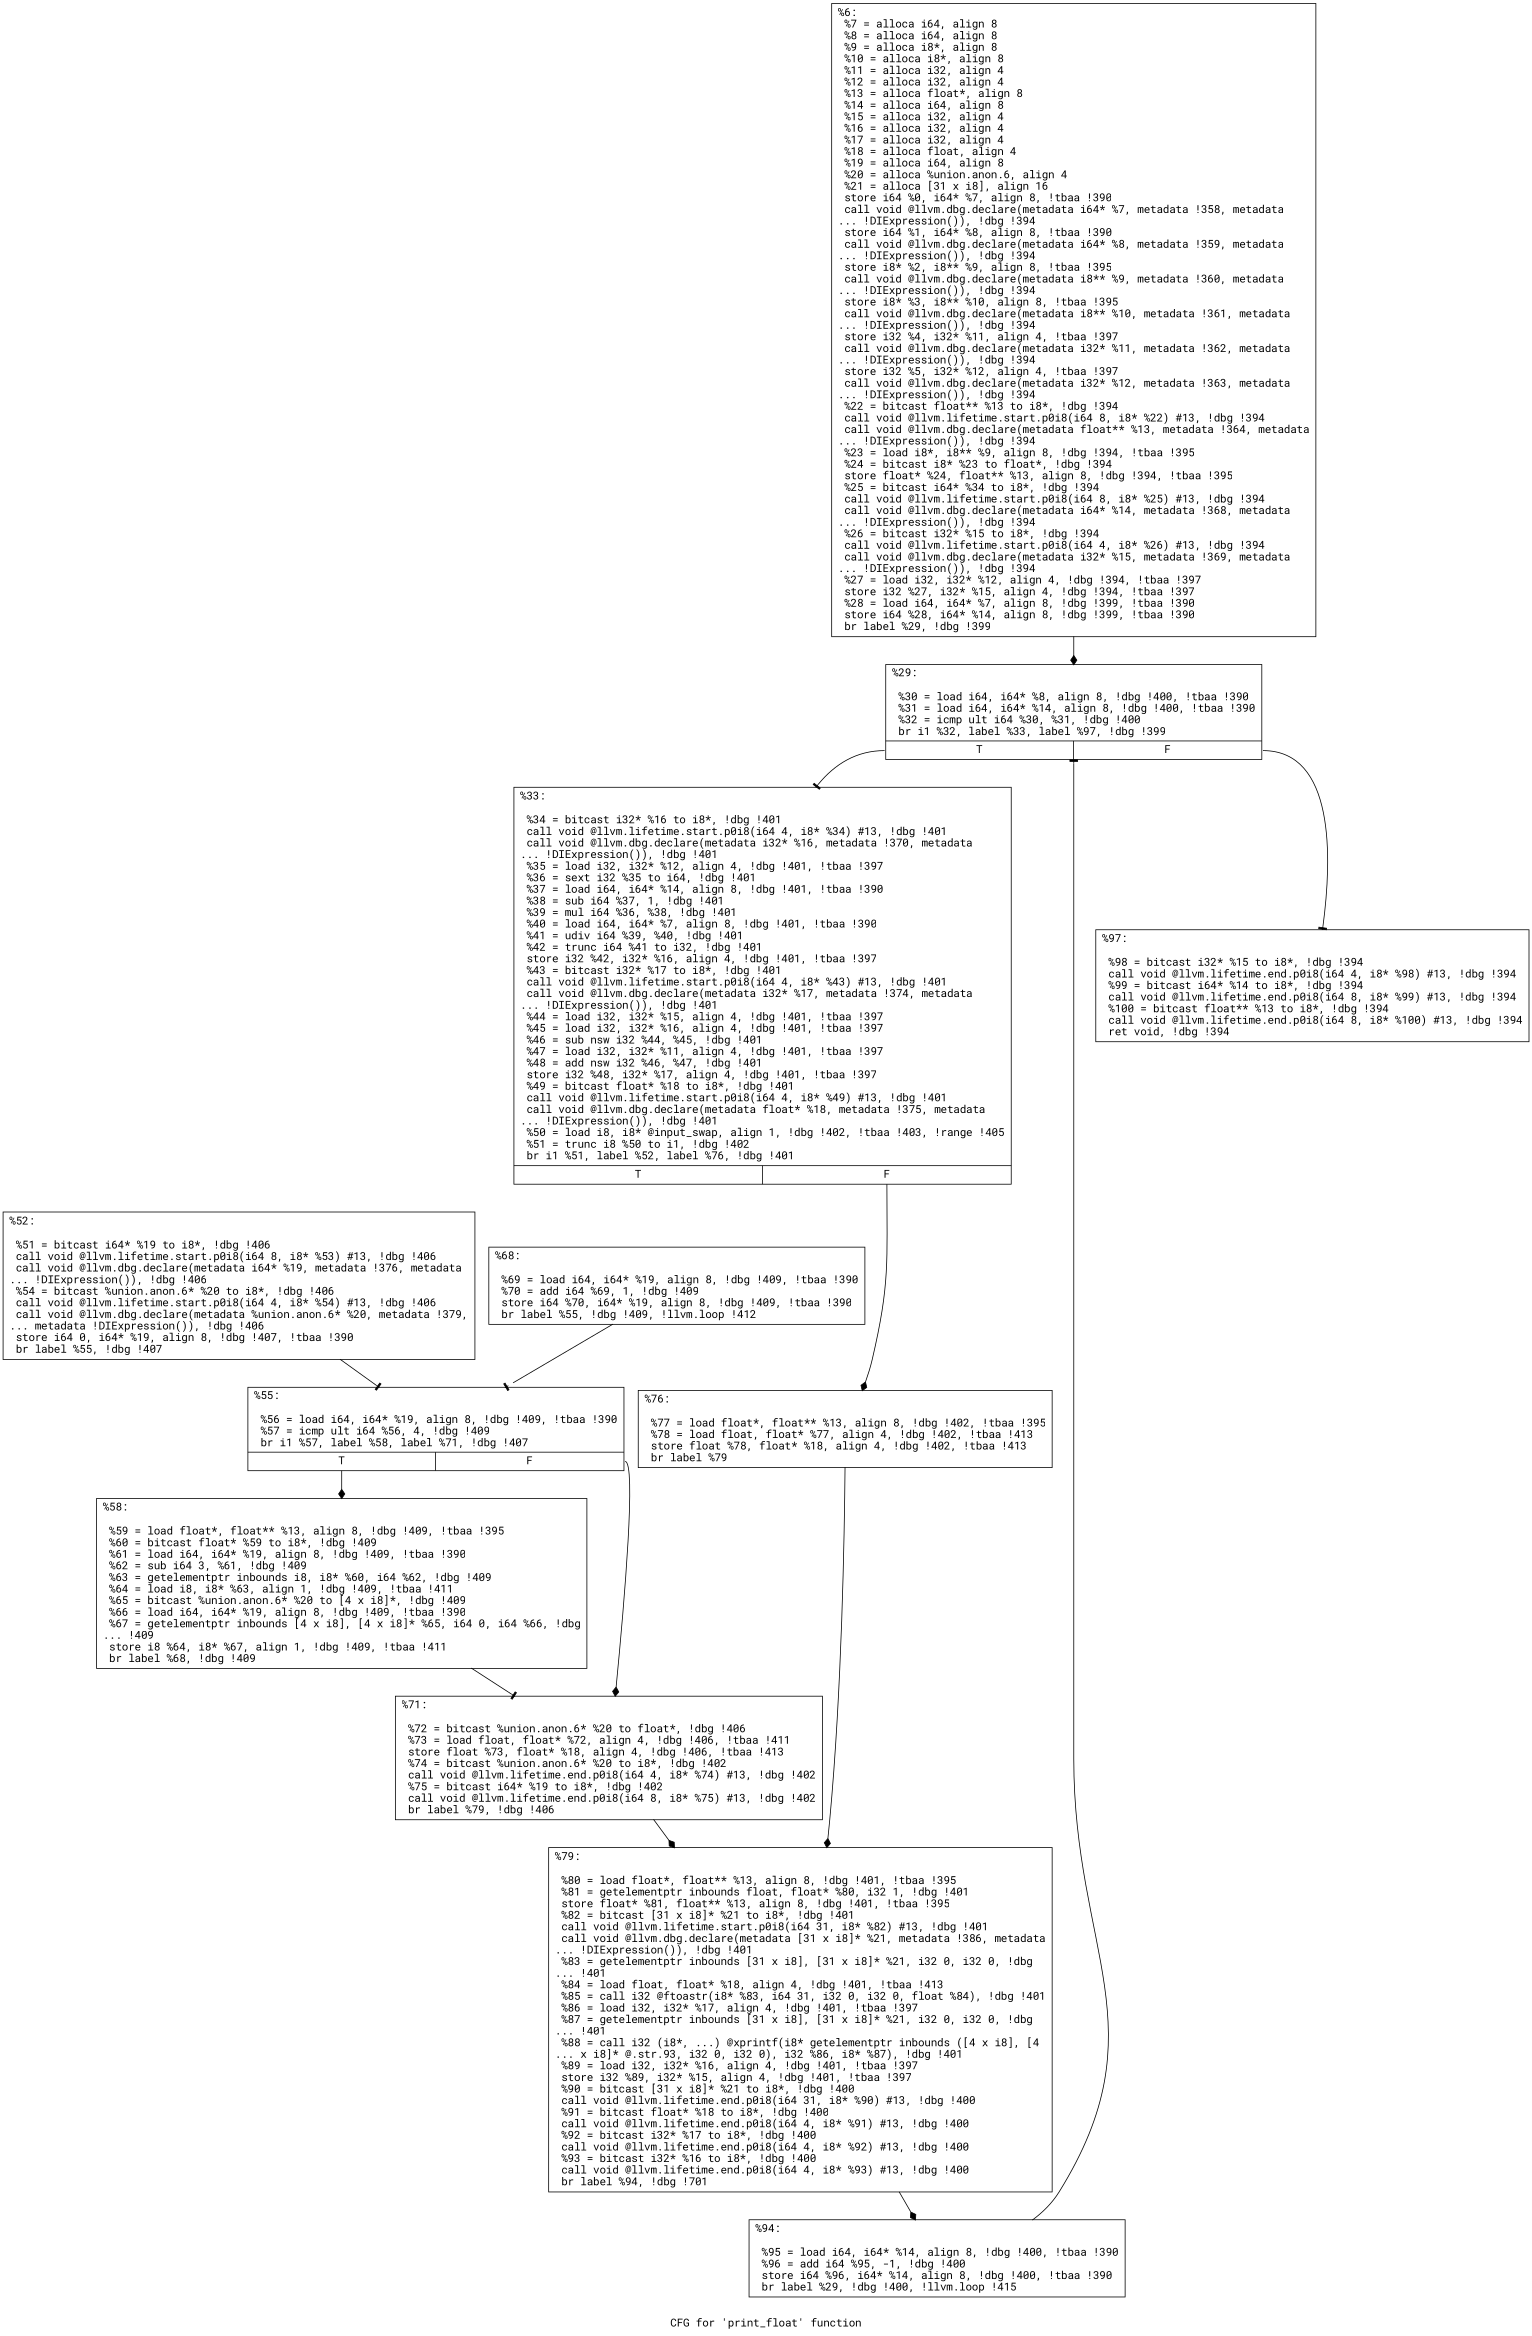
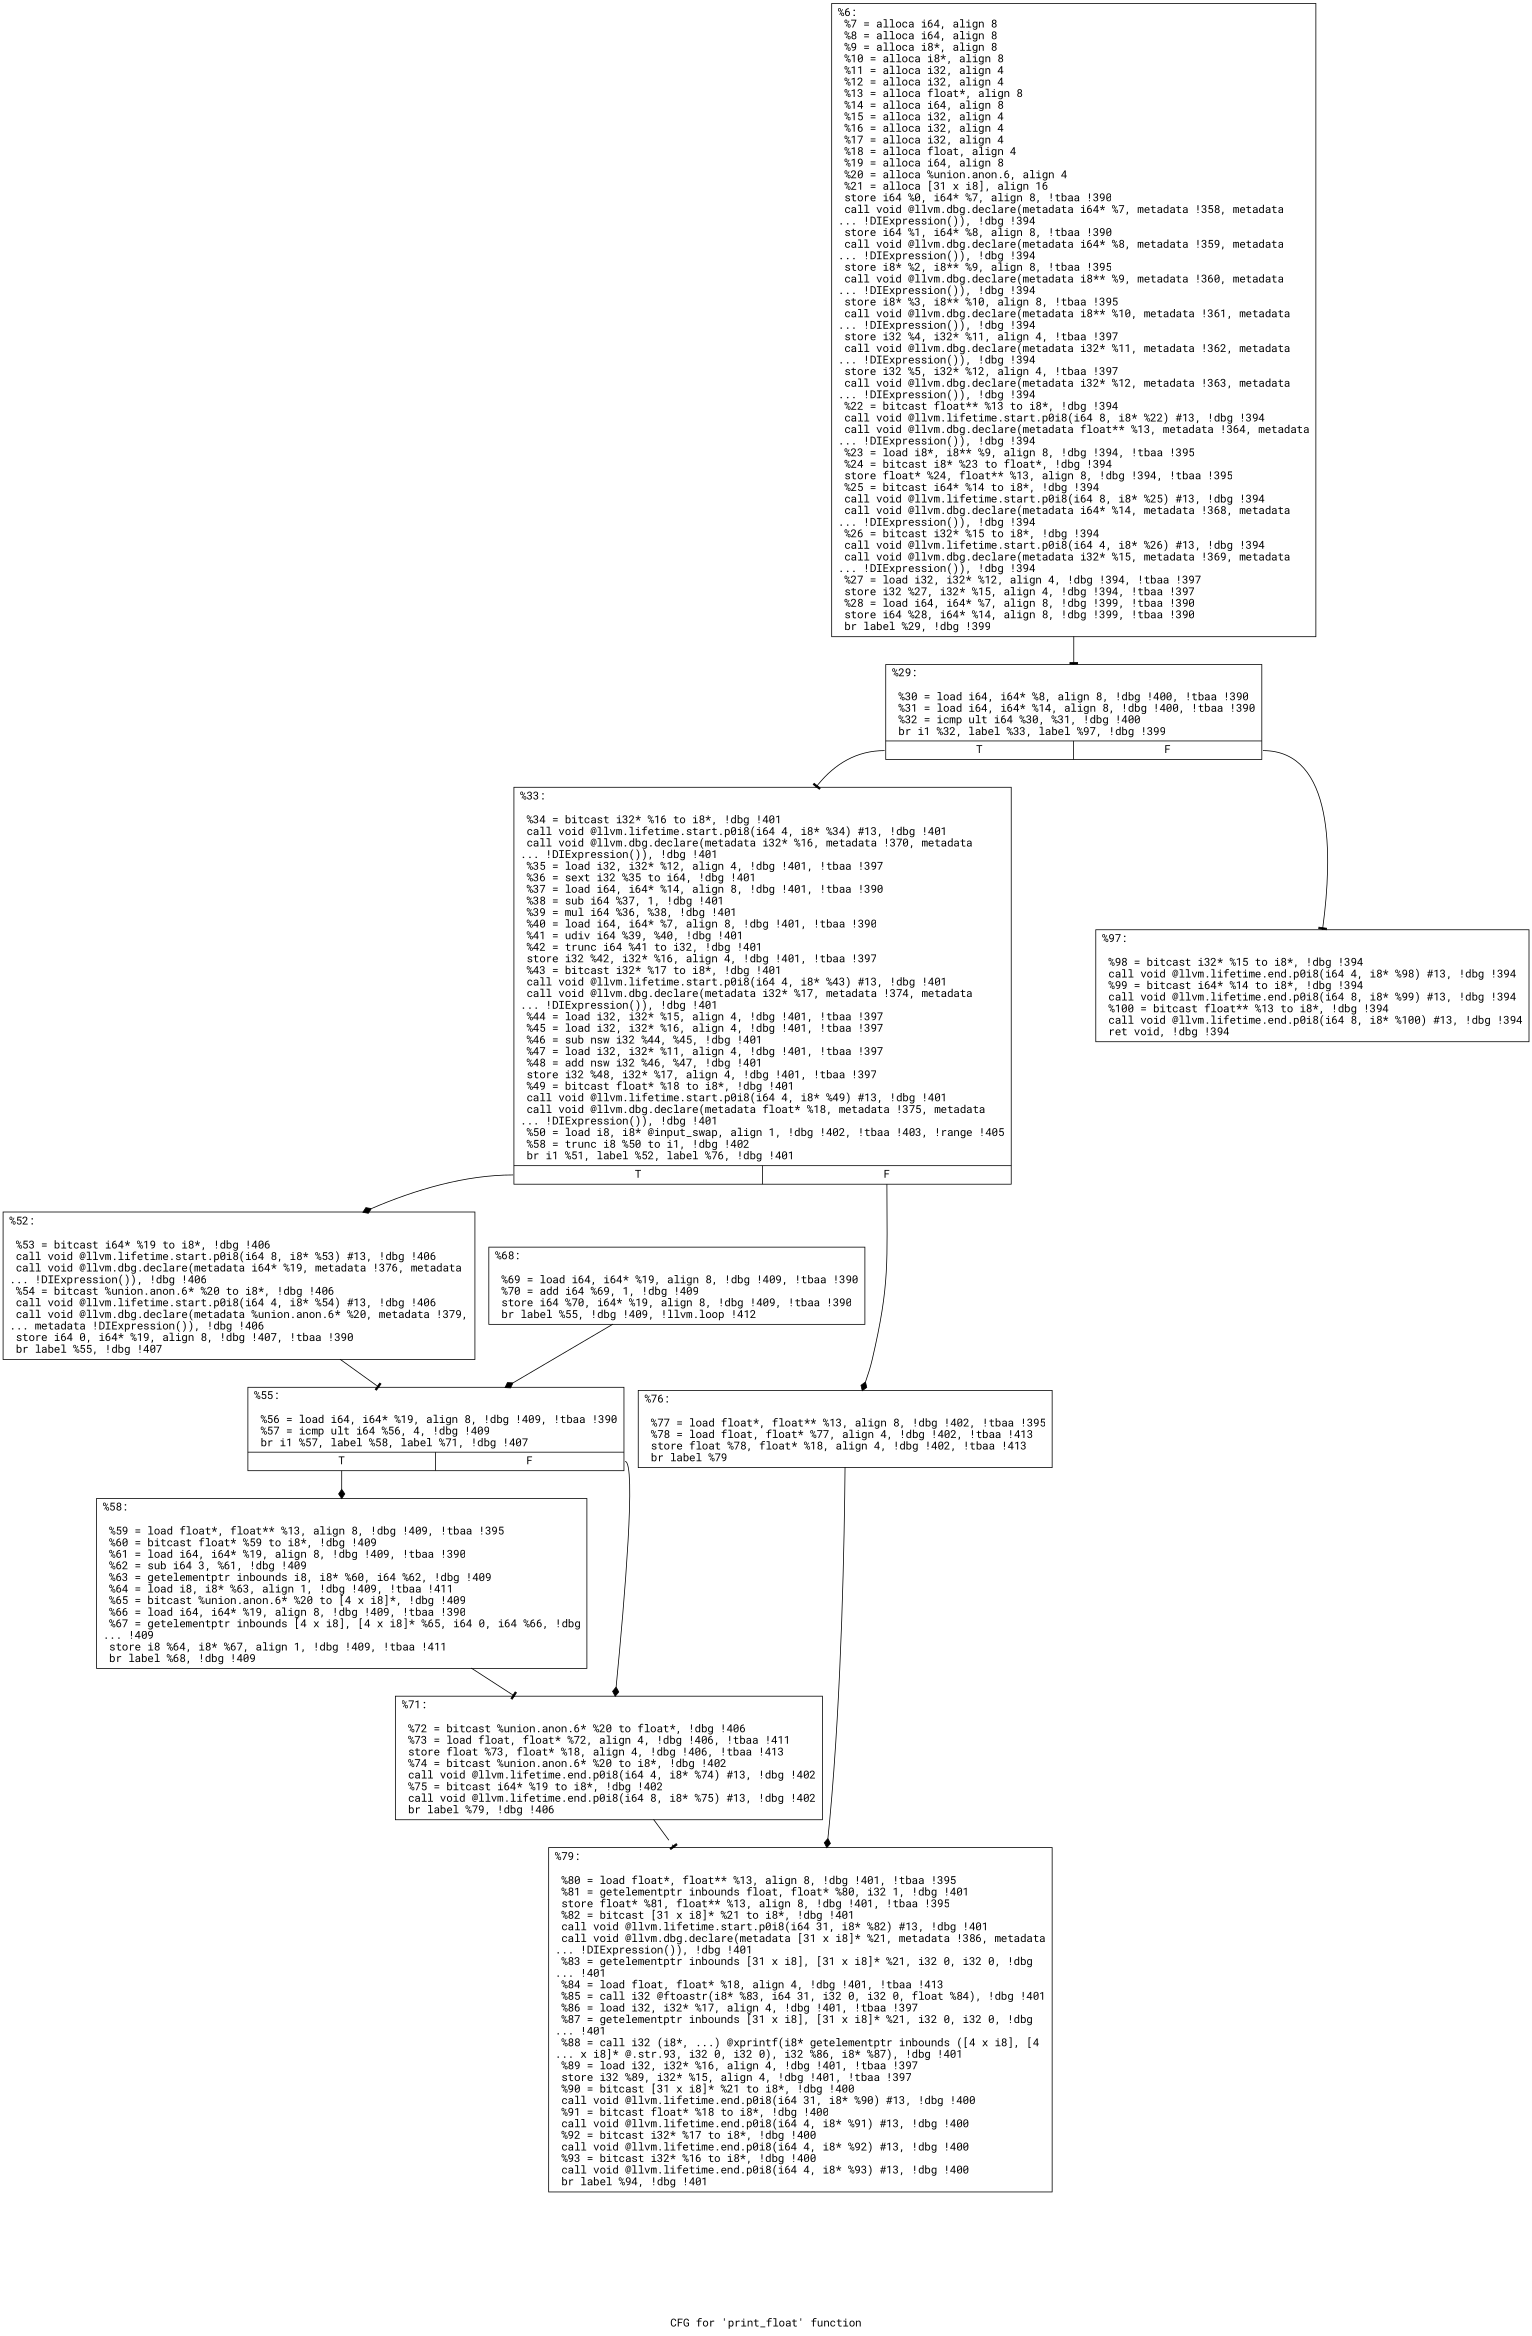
node "%6:": text "%25 = bitcast i64* %34 to i8*, !dbg !394" -> "%25 = bitcast i64* %14 to i8*, !dbg !394"
edge "%6:" -> "%29:": arrowhead diamond -> tee
node "%33:": text "%51 = trunc i8 %50 to i1, !dbg !402" -> "%58 = trunc i8 %50 to i1, !dbg !402"
edge "%33:" -> "%52:": added
node "%52:": text "%51 = bitcast i64* %19 to i8*, !dbg !406" -> "%53 = bitcast i64* %19 to i8*, !dbg !406"
edge "%68:" -> "%55:": arrowhead tee -> diamond
edge "%71:" -> "%79:": arrowhead diamond -> tee
node "%79:": text "br label %94, !dbg !701" -> "br label %94, !dbg !401"
node "%94:": removed
